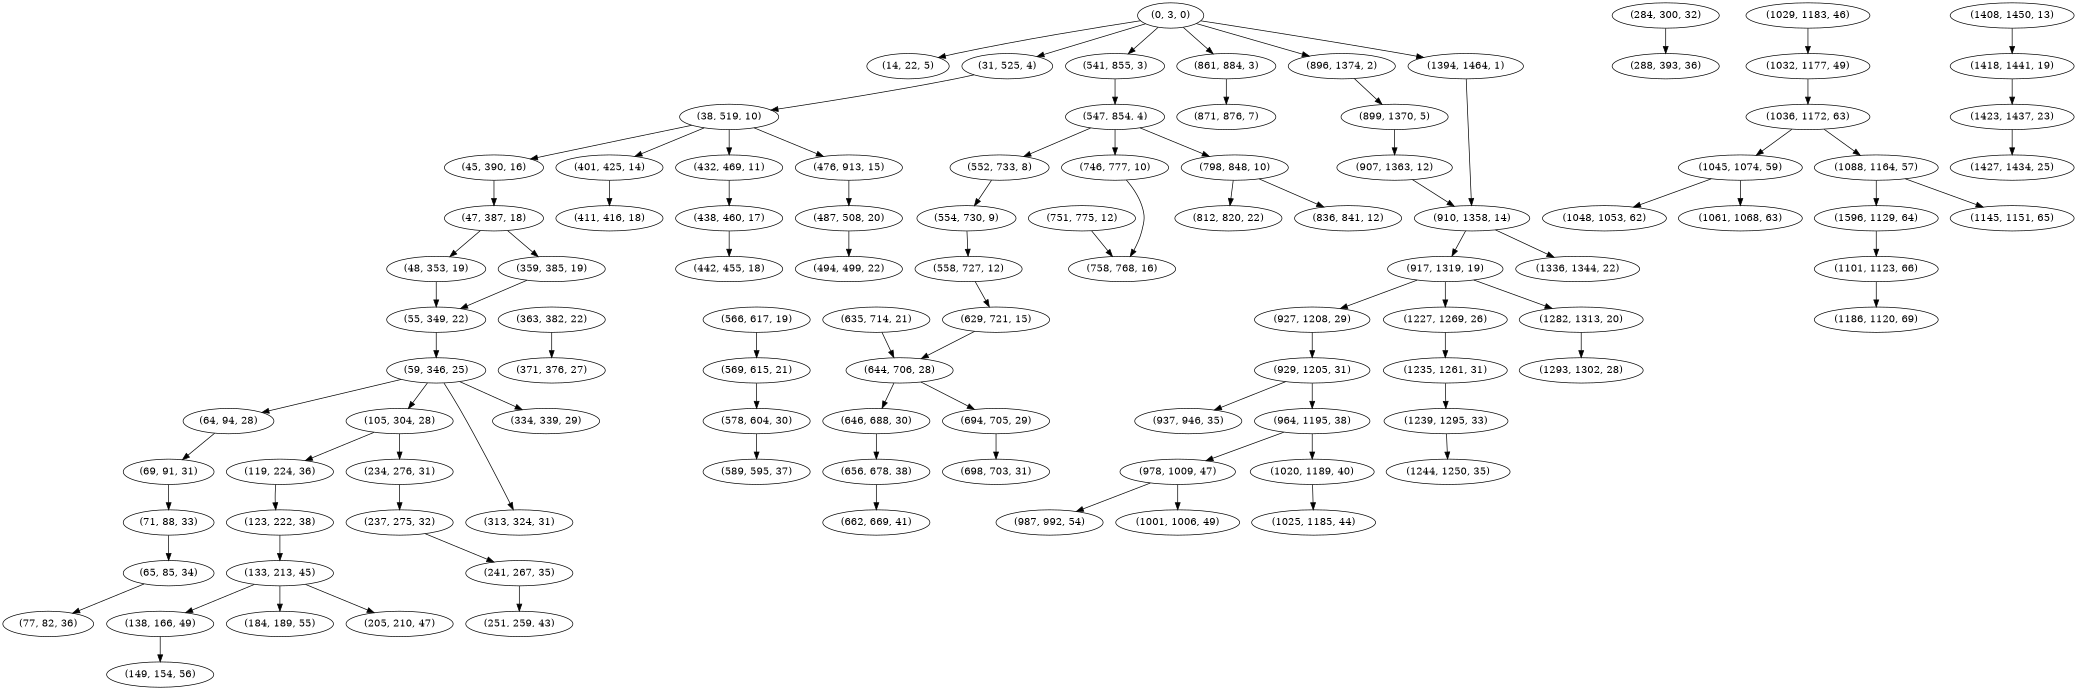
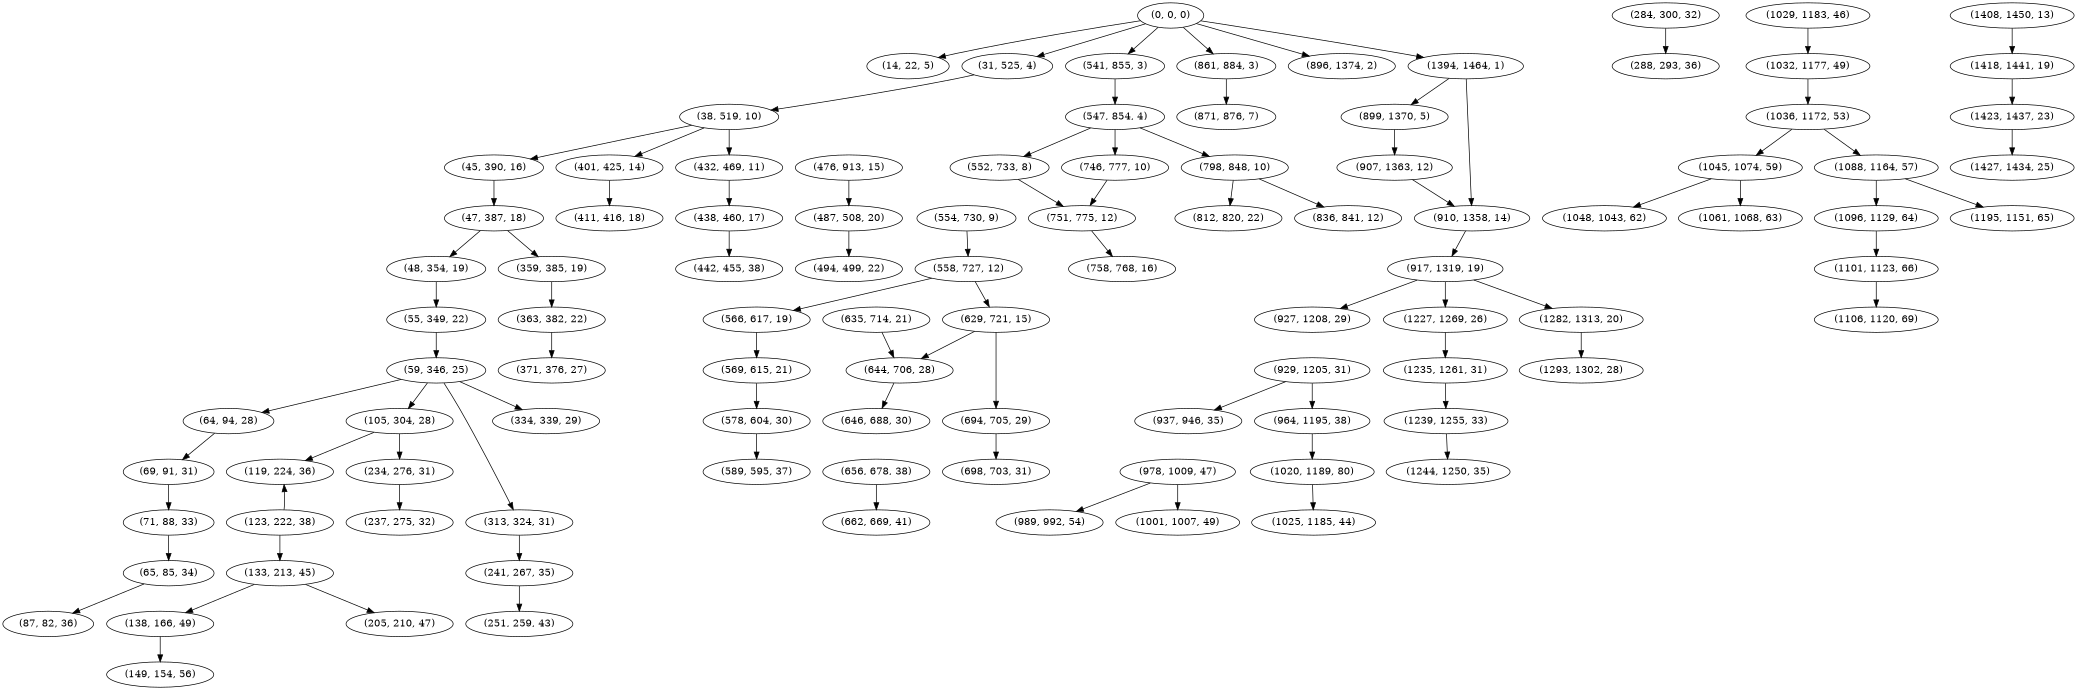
node "(0, 3, 0)": label "(0, 3, 0)" -> "(0, 0, 0)"
node "(288, 393, 36)": label "(288, 393, 36)" -> "(288, 293, 36)"
edge "(896, 1374, 2)" -> "(899, 1370, 5)": now "(1394, 1464, 1)" -> "(899, 1370, 5)"
node "(1036, 1172, 63)": label "(1036, 1172, 63)" -> "(1036, 1172, 53)"
edge "(38, 519, 10)" -> "(476, 913, 15)": removed
edge "(552, 733, 8)" -> "(554, 730, 9)": now "(552, 733, 8)" -> "(751, 775, 12)"
edge "(746, 777, 10)" -> "(758, 768, 16)": now "(746, 777, 10)" -> "(751, 775, 12)"
node "(1048, 1053, 62)": label "(1048, 1053, 62)" -> "(1048, 1043, 62)"
node "(1596, 1129, 64)": label "(1596, 1129, 64)" -> "(1096, 1129, 64)"
node "(1145, 1151, 65)": label "(1145, 1151, 65)" -> "(1195, 1151, 65)"
node "(48, 353, 19)": label "(48, 353, 19)" -> "(48, 354, 19)"
node "(442, 455, 18)": label "(442, 455, 18)" -> "(442, 455, 38)"
node "(1336, 1344, 22)": removed
edge "(359, 385, 19)" -> "(55, 349, 22)": now "(359, 385, 19)" -> "(363, 382, 22)"
edge "(558, 727, 12)" -> "(566, 617, 19)": added
node "(1186, 1120, 69)": label "(1186, 1120, 69)" -> "(1106, 1120, 69)"
edge "(927, 1208, 29)" -> "(929, 1205, 31)": removed
edge "(644, 706, 28)" -> "(694, 705, 29)": now "(629, 721, 15)" -> "(694, 705, 29)"
node "(1239, 1295, 33)": label "(1239, 1295, 33)" -> "(1239, 1255, 33)"
edge "(646, 688, 30)" -> "(656, 678, 38)": removed
edge "(964, 1195, 38)" -> "(978, 1009, 47)": removed
node "(1020, 1189, 40)": label "(1020, 1189, 40)" -> "(1020, 1189, 80)"
edge "(119, 224, 36)" -> "(123, 222, 38)": reversed
node "(987, 992, 54)": label "(987, 992, 54)" -> "(989, 992, 54)"
node "(1001, 1006, 49)": label "(1001, 1006, 49)" -> "(1001, 1007, 49)"
edge "(237, 275, 32)" -> "(241, 267, 35)": now "(313, 324, 31)" -> "(241, 267, 35)"
node "(77, 82, 36)": label "(77, 82, 36)" -> "(87, 82, 36)"
node "(184, 189, 55)": removed
